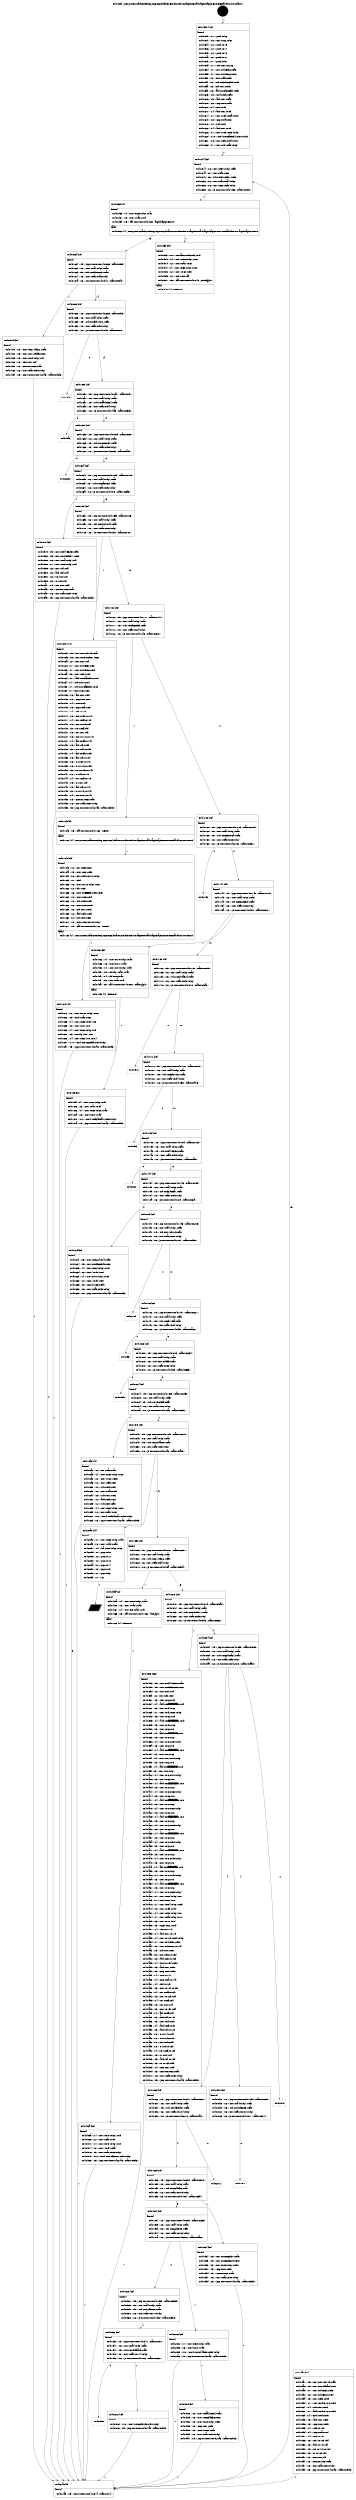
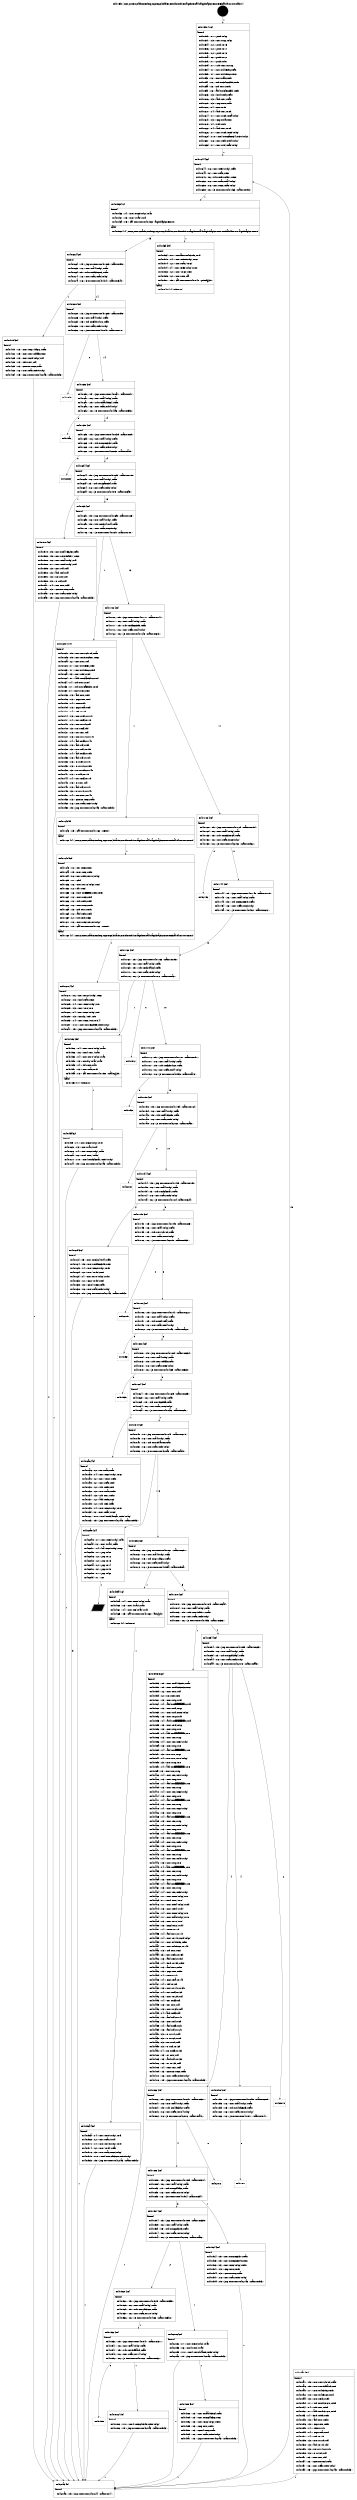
edge "0x401744 [28]" -> "0x401be2 [29]": now "0x401760 [28]" -> "0x401be2 [29]"
